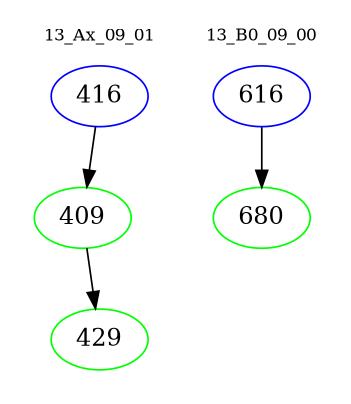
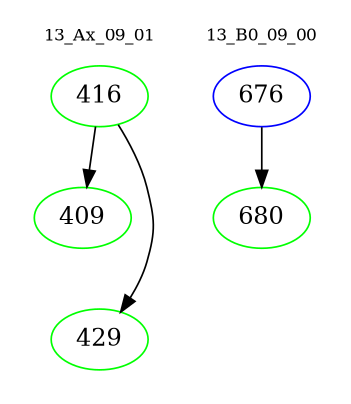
node "416": color blue -> green
node "616": label "616" -> "676"
edge "409" -> "429": now "416" -> "429"
